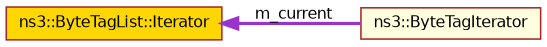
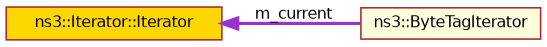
node "ns3::ByteTagList::Iterator": label "ns3::ByteTagList::Iterator" -> "ns3::Iterator::Iterator"
